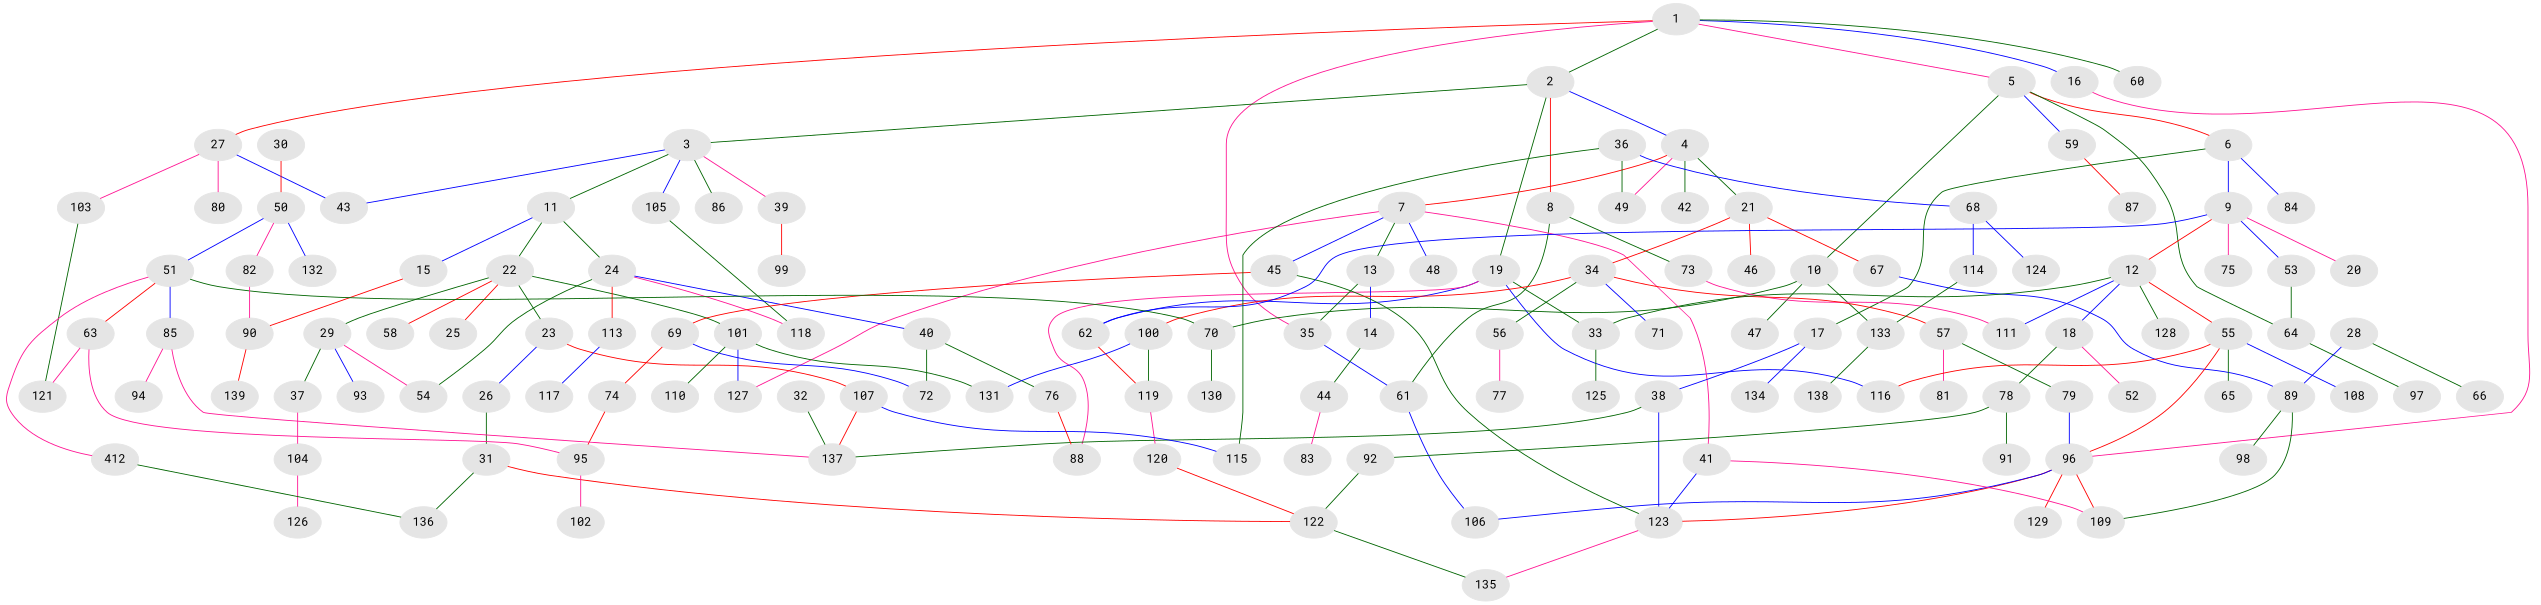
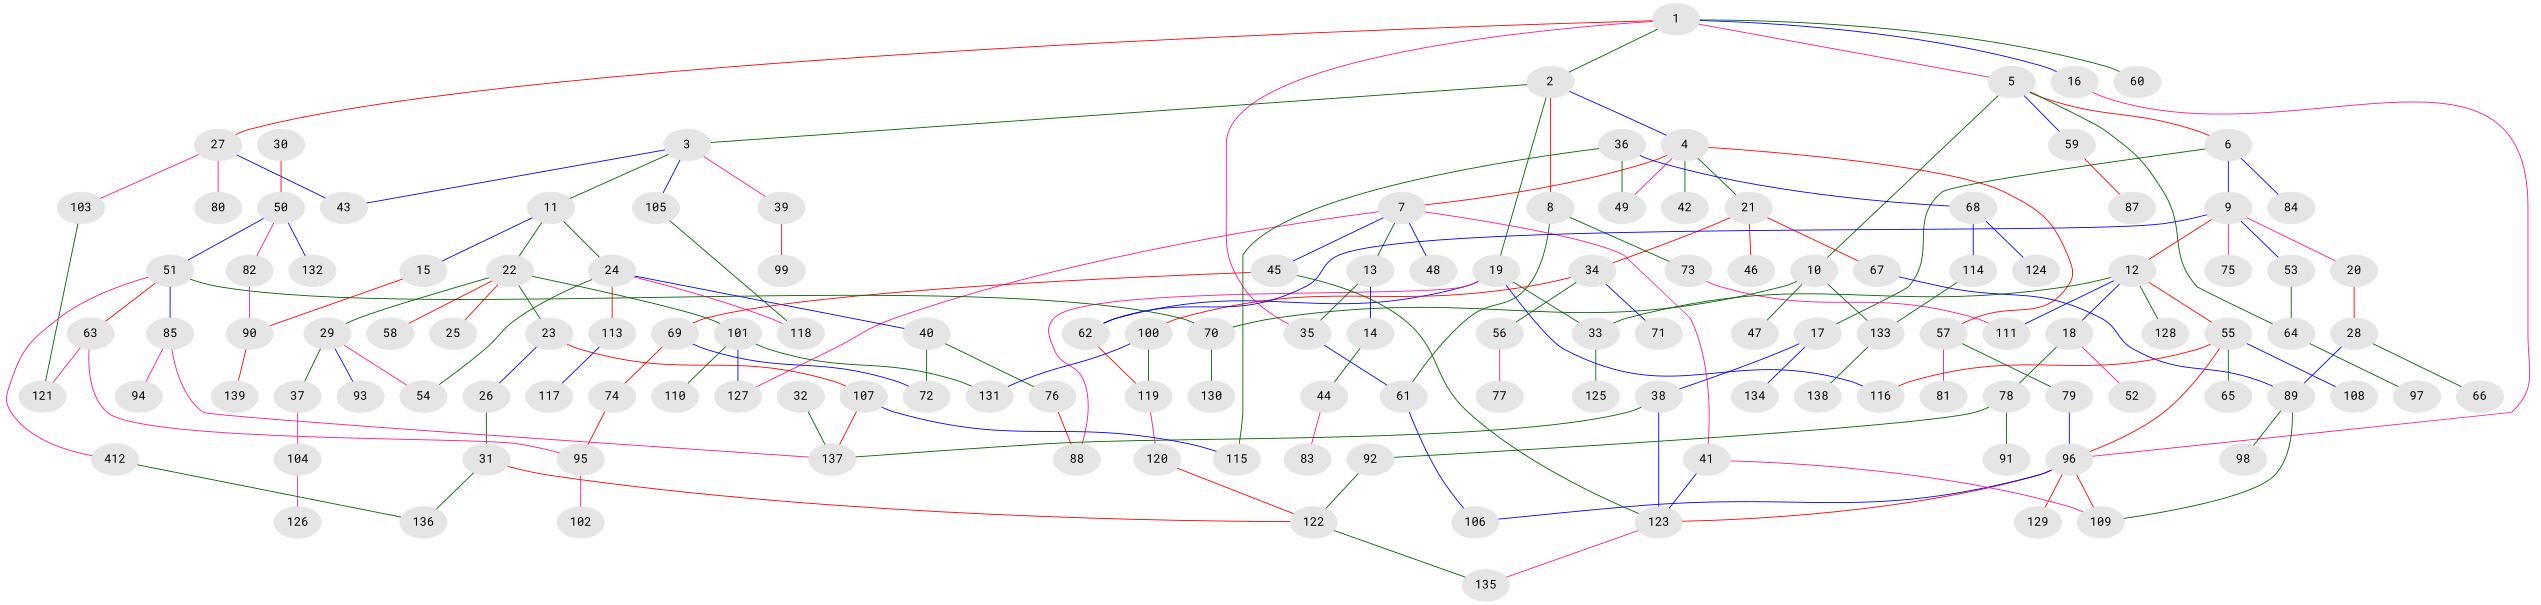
node "86": removed
edge "34" -- "57": now "4" -- "57"
edge "20" -- "28": added
